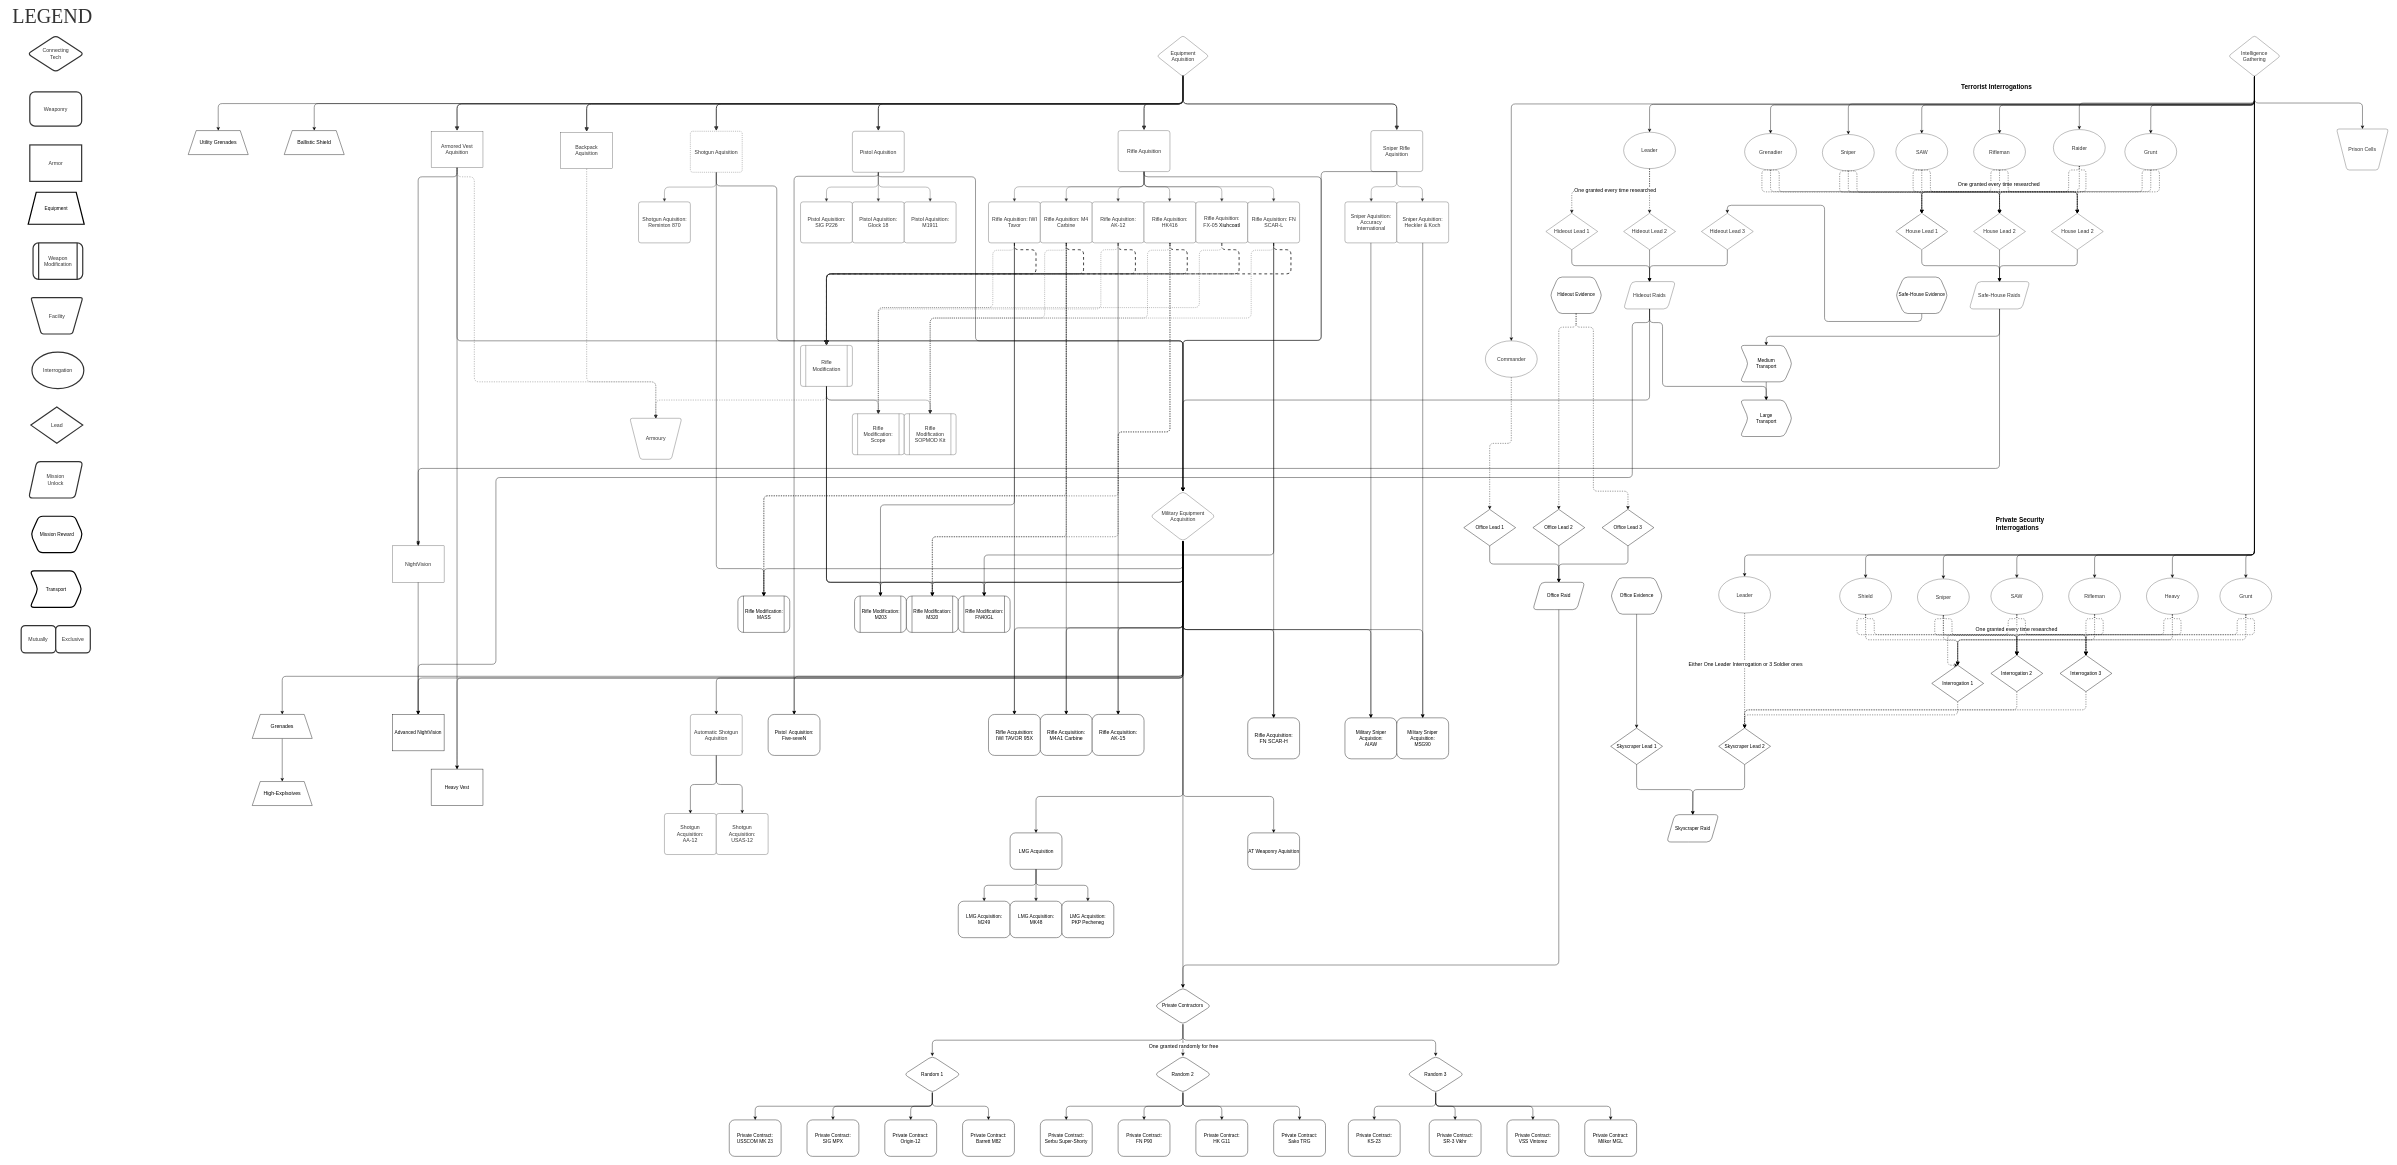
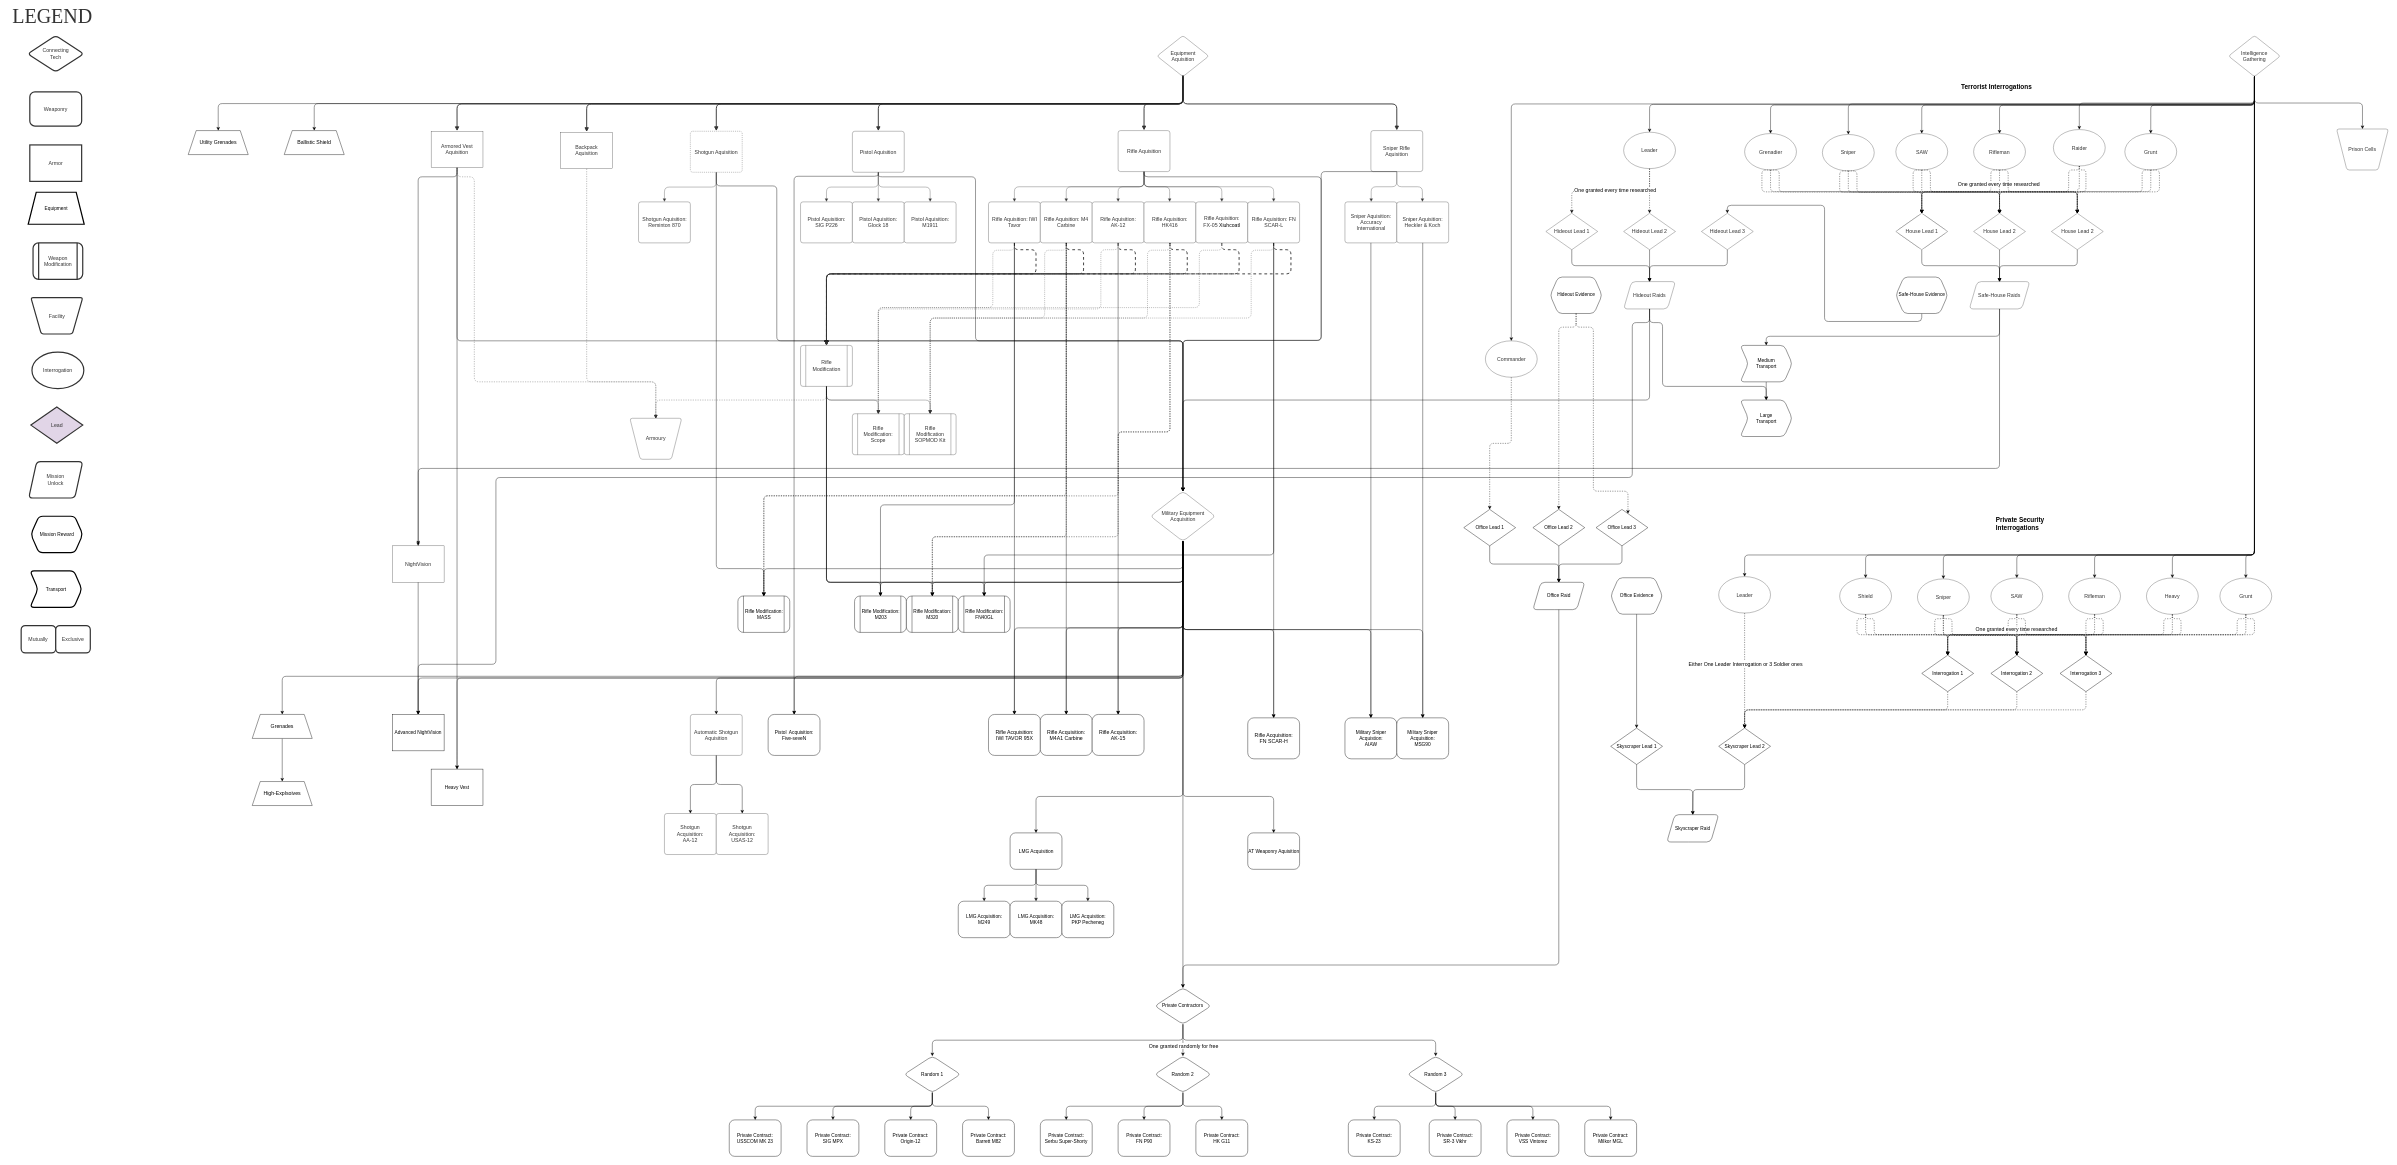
node "Lead": fillcolor #ffffff -> #e1d5e7
node "Office Lead 3": moved (1628, 528) -> (1622, 528)
node "Interrogation 1": moved (1958, 683) -> (1948, 673)
edge "Random 2" -> "Private Contract: Sako TRG": removed
node "Private Contract: Sako TRG": removed
